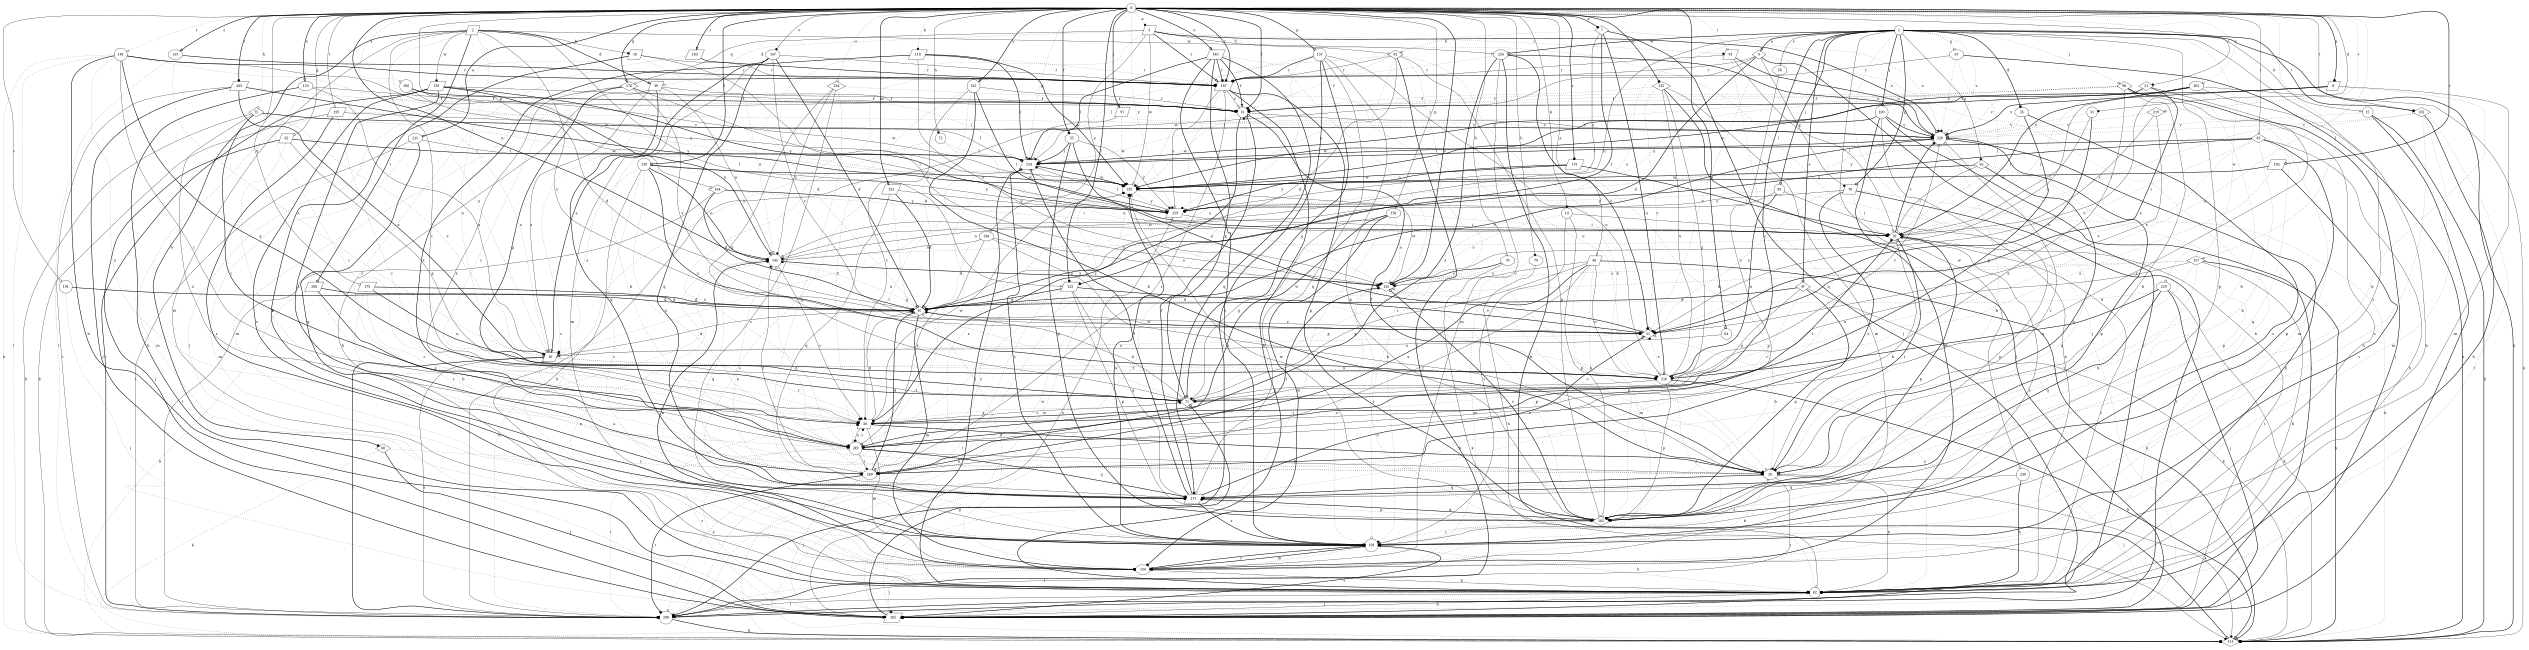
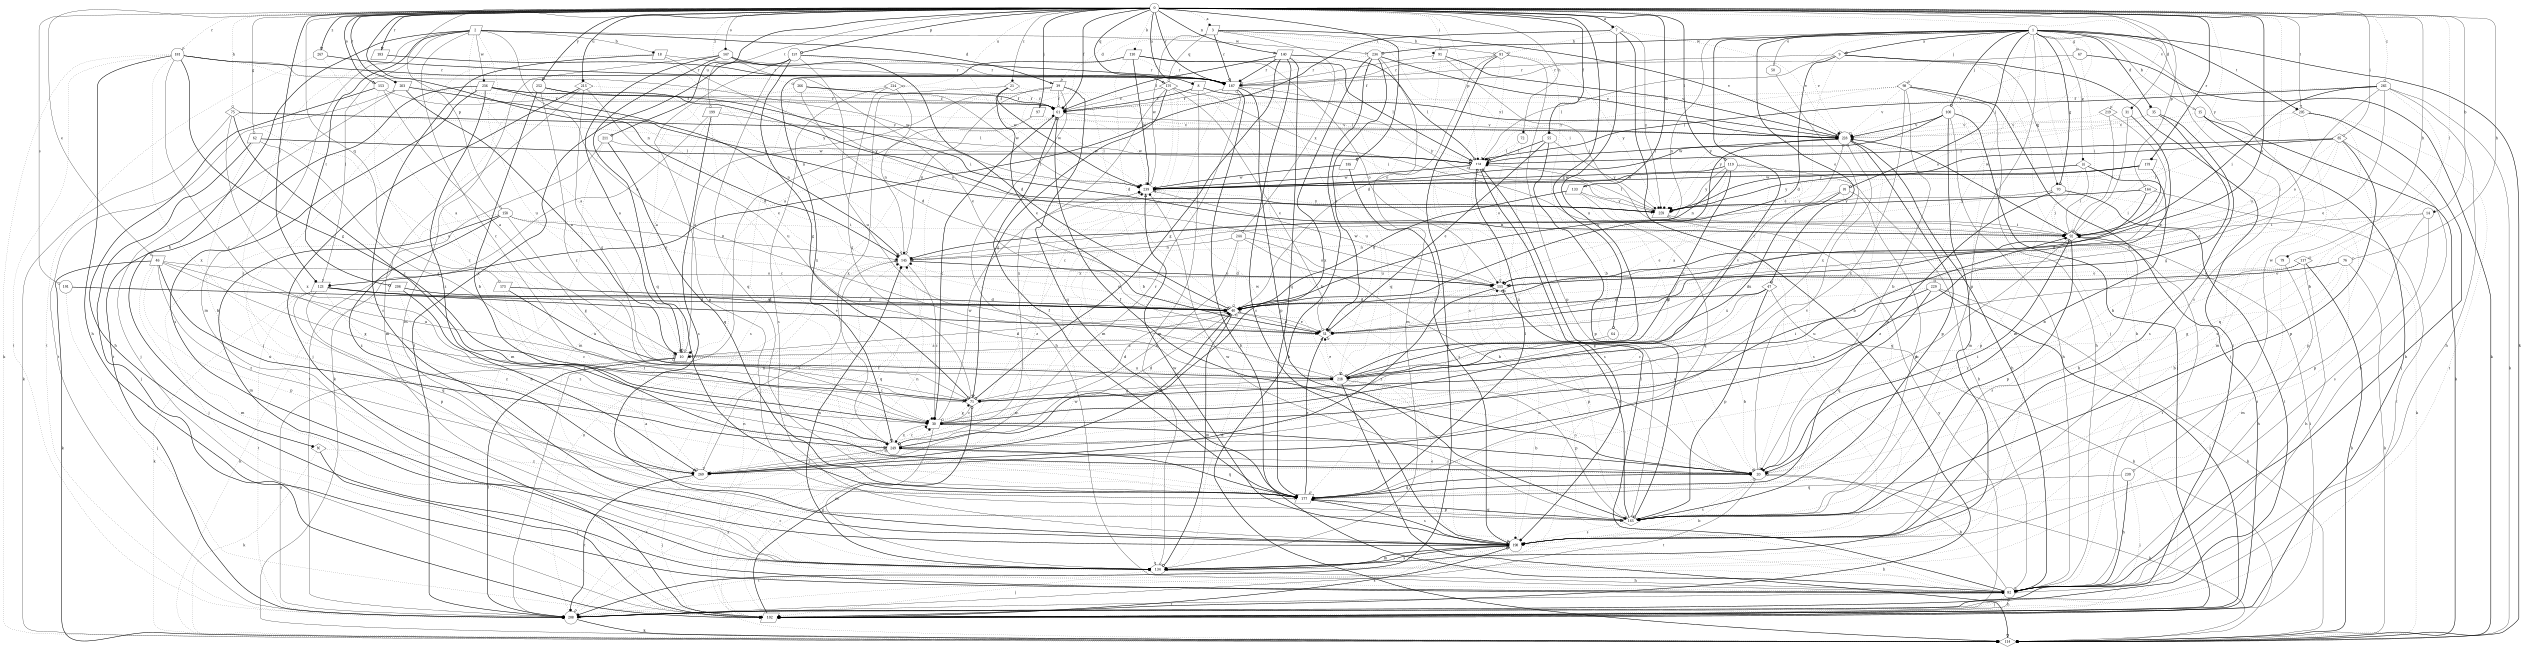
node "70": shape parallelogram -> octagon
edge "157" -> "10": removed, label "a"
edge "203" -> "102": style bold -> solid
